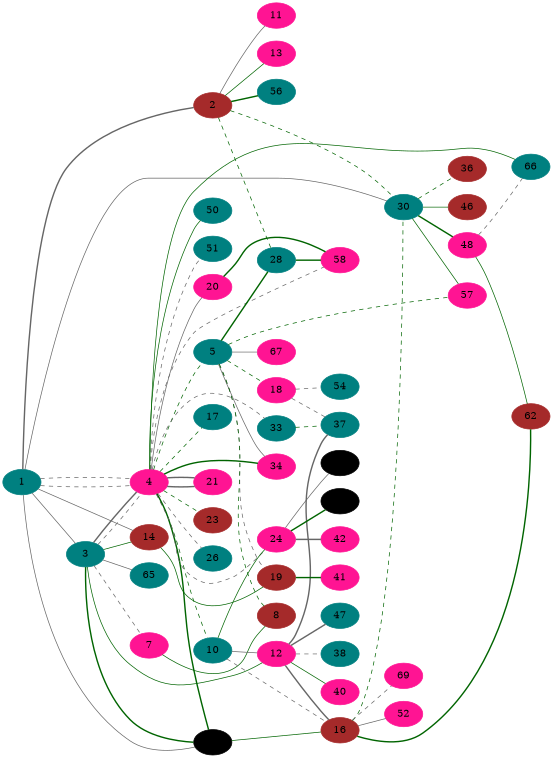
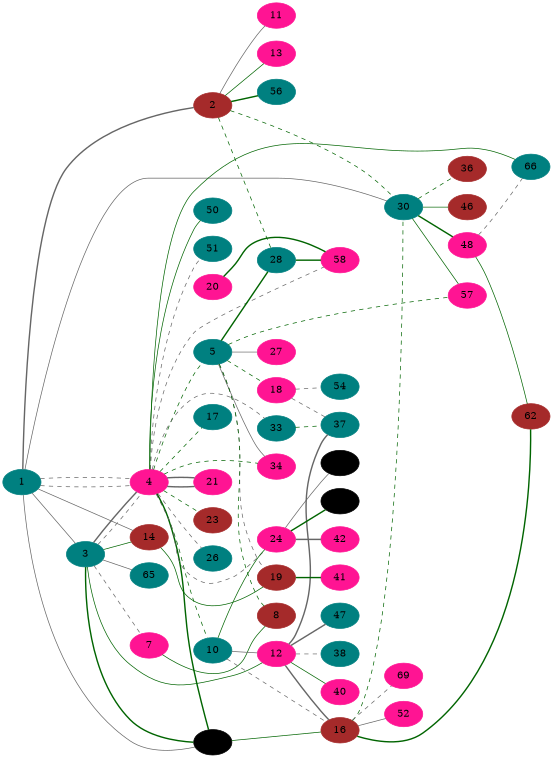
edge "20" -- "4": removed
node "67": label "67" -> "27"
edge "34" -- "4": style bold -> dashed
